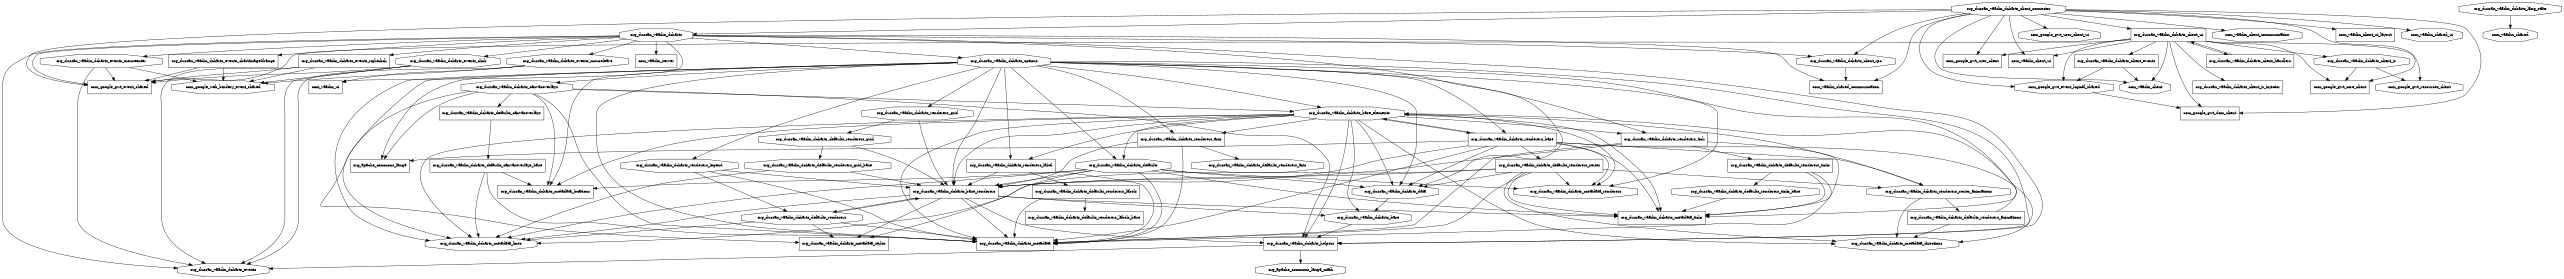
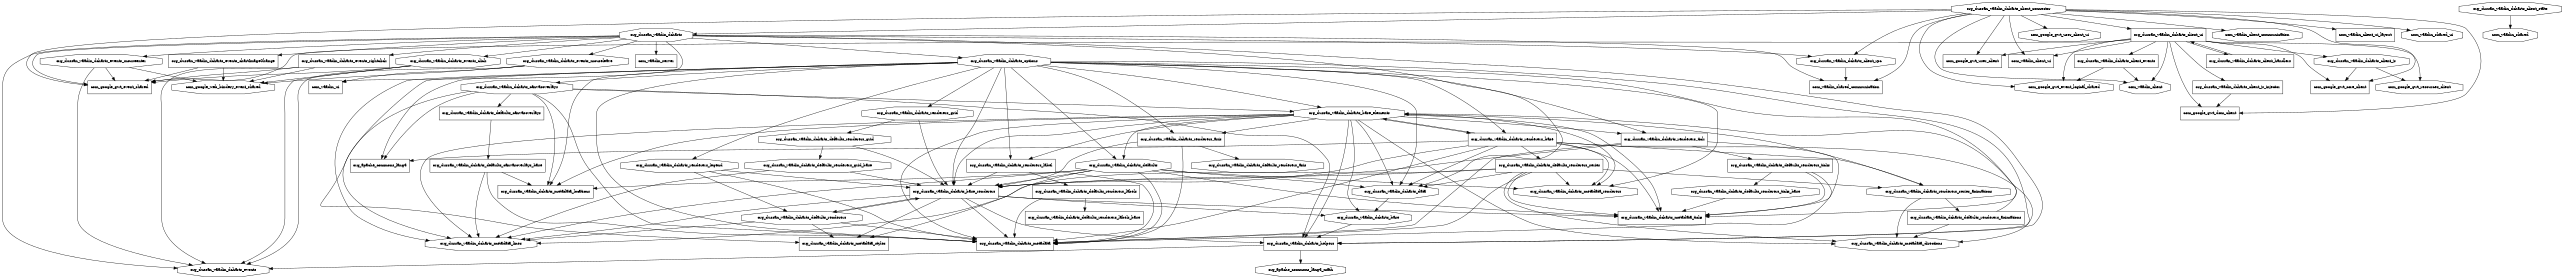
node "org_dussan_vaadin_dcharts_lang_state": label "org_dussan_vaadin_dcharts_lang_state" -> "org_dussan_vaadin_dcharts_client_state"
edge "com_google_gwt_event_logical_shared" -> "com_google_gwt_dom_client": now "org_dussan_vaadin_dcharts_client_js_injector" -> "com_google_gwt_dom_client"
